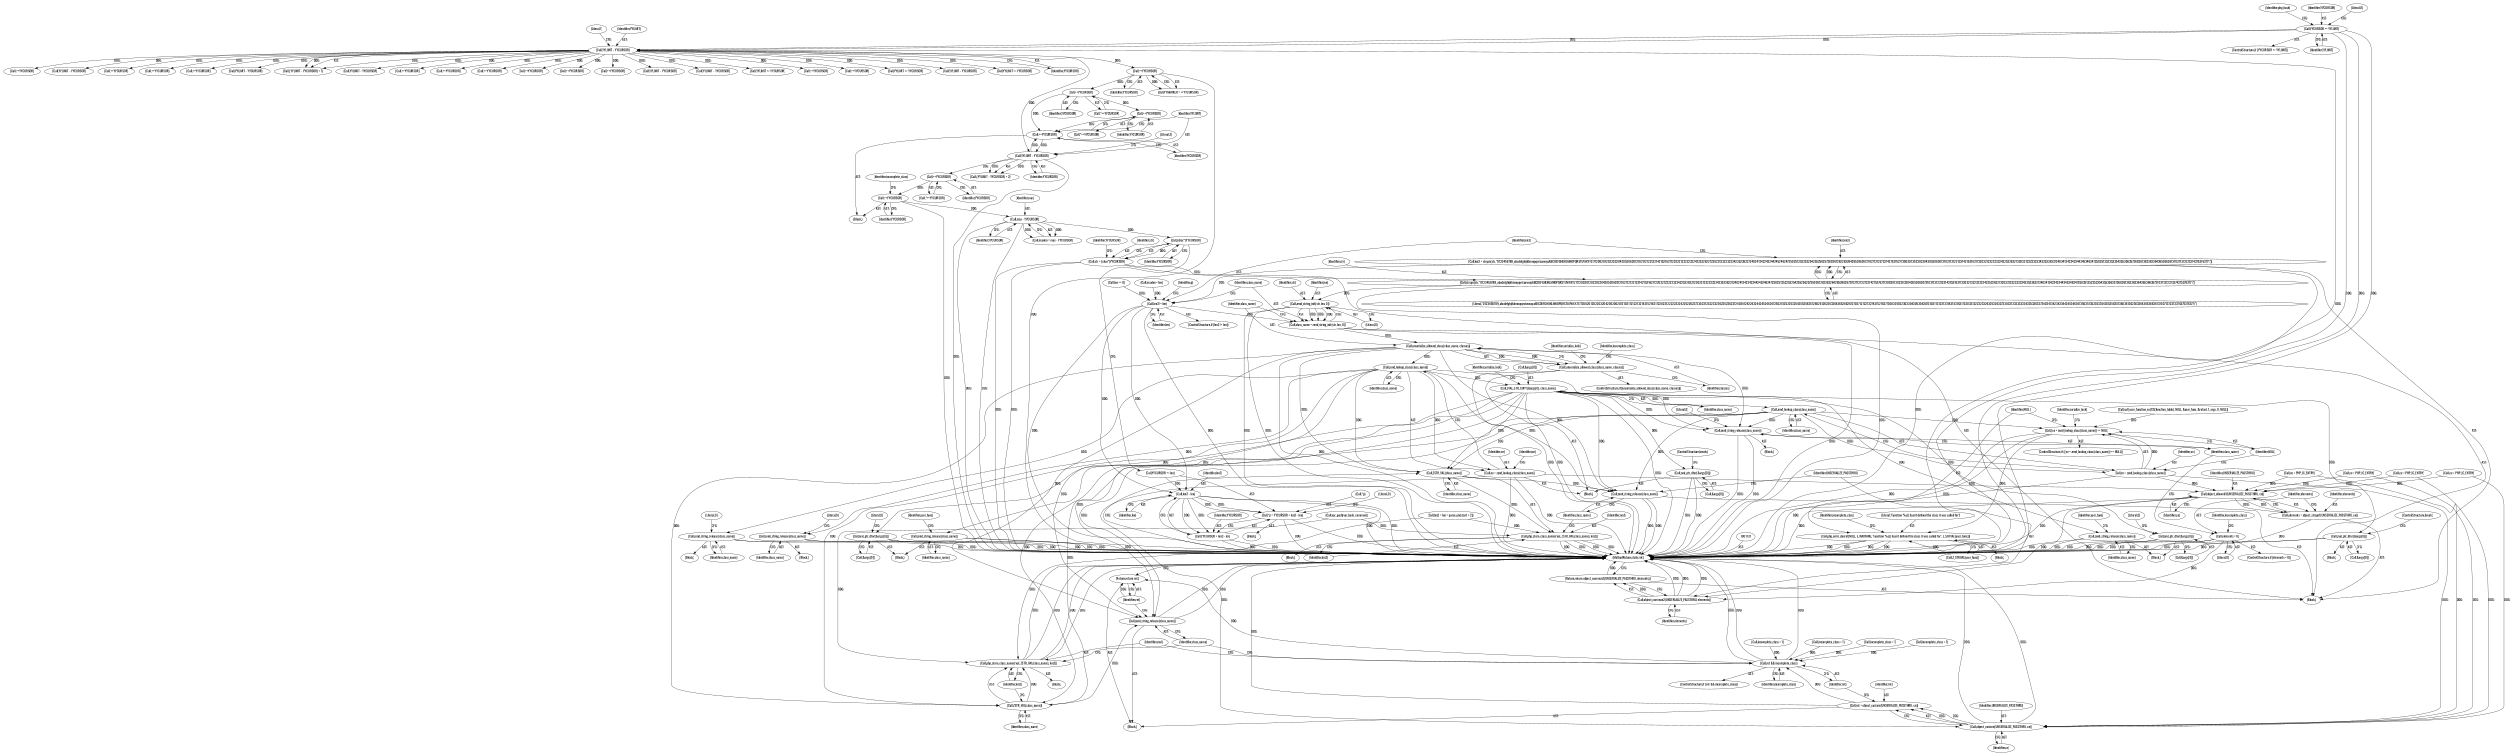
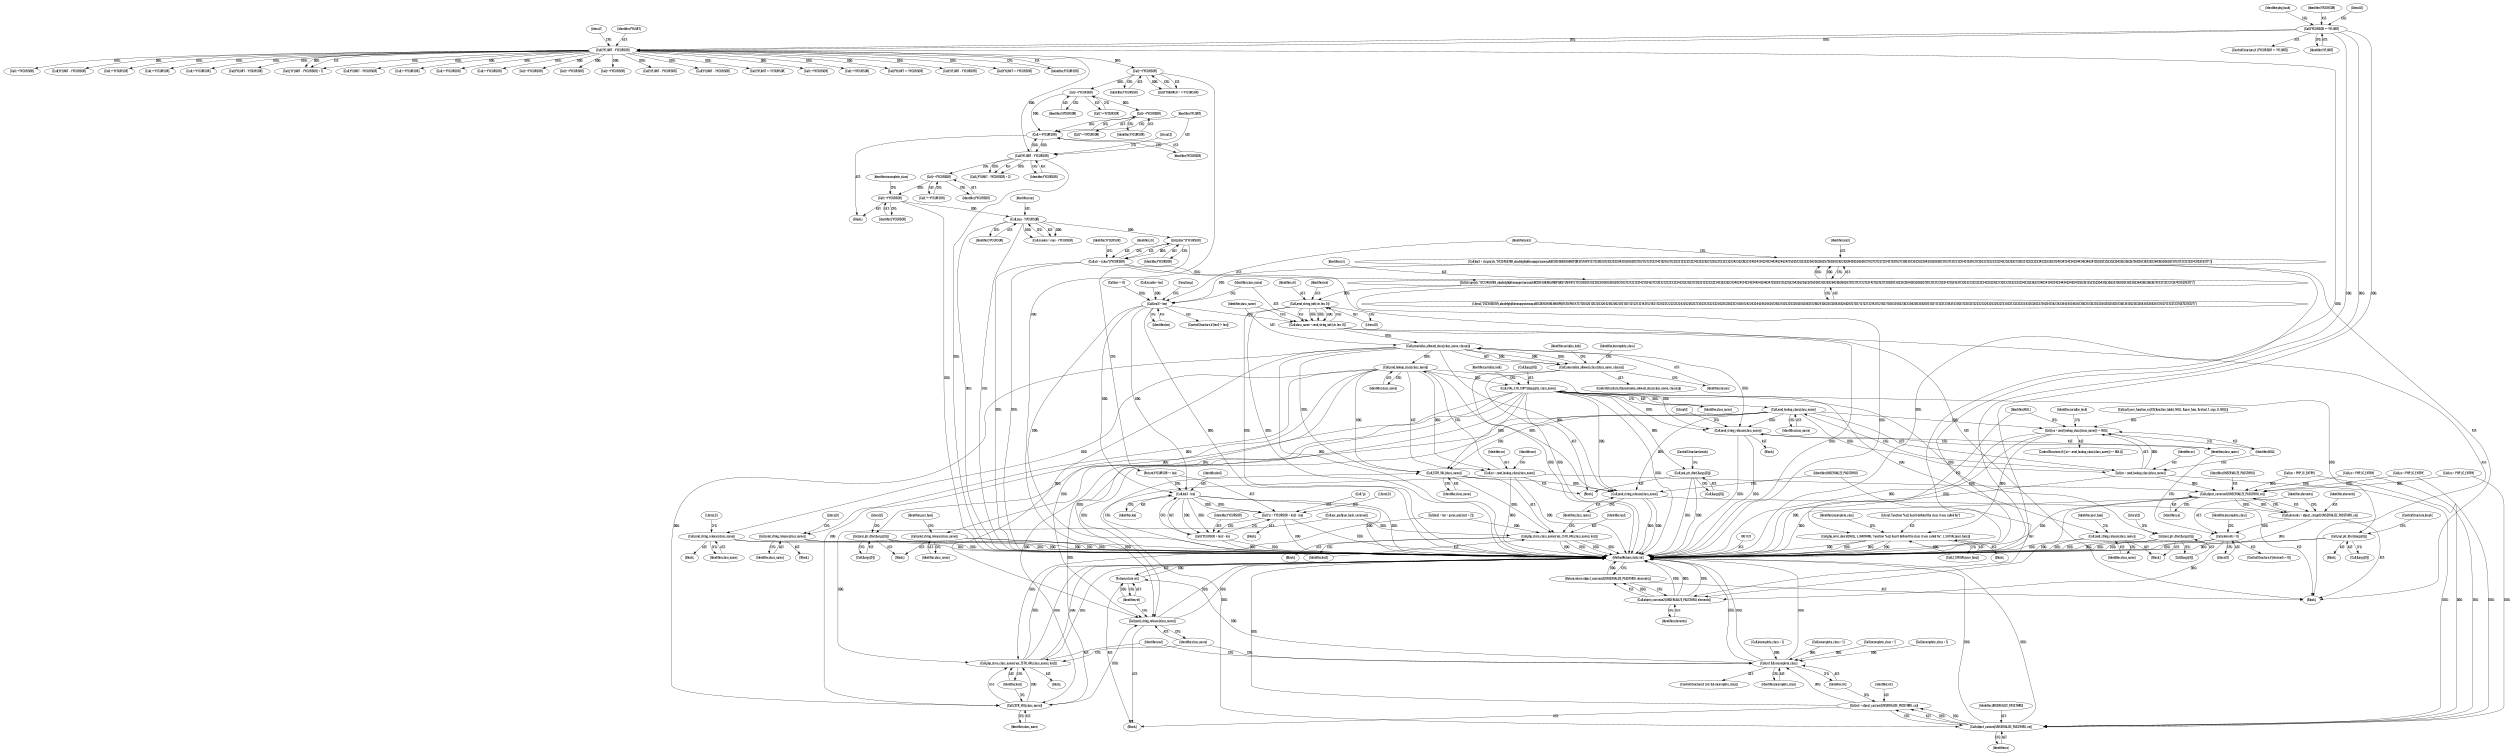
node "(Identifier,p)": label "(Identifier,p)" -> "(Function,p)"
edge "(Call,!unserialize_allowed_class(class_name, classes))" -> "(Call,unserialize_allowed_class(class_name, classes))": label "CFG: " -> "DDG: "
node "(Call,YYCURSOR += len)": label "(Call,YYCURSOR += len)" -> "(Return,YYCURSOR += len)"
node "(Call,object_allowed1(UNSERIALIZE_PASSTHRU, ce))": label "(Call,object_allowed1(UNSERIALIZE_PASSTHRU, ce))" -> "(Call,object_common1(UNSERIALIZE_PASSTHRU, ce))"
edge "(Call,elements = object_strspn1(UNSERIALIZE_PASSTHRU, ce))" -> "(Call,elements < 0)": added, label "DDG:"
edge "(Call,YYCURSOR + len3 - len)" -> "(Call,*p = YYCURSOR + len3 - len)": label "AST: " -> "CFG: "
edge "(Return,return ret;)" -> "(MethodReturn,static int)": added, label "DDG:"
edge "(MethodReturn,static int)" -> "(Return,return ret;)": label "CFG: " -> "AST: "
